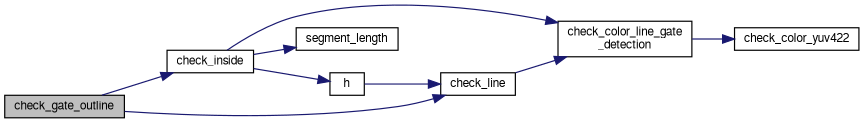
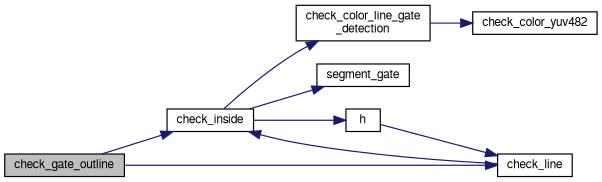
node "segment_length": label "segment_length" -> "segment_gate"
node "check_color_yuv422": label "check_color_yuv422" -> "check_color_yuv482"
edge "check_line" -> "check_color_line_gate _detection": now "check_line" -> "check_inside"
